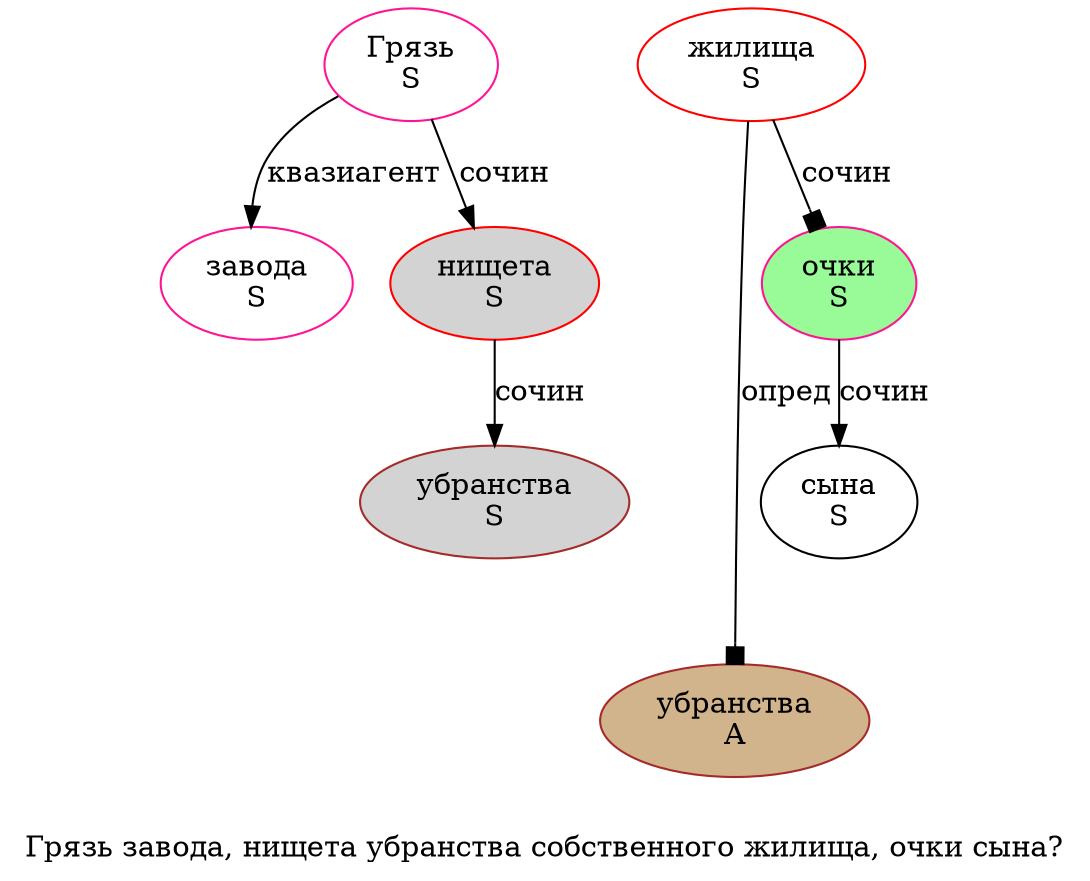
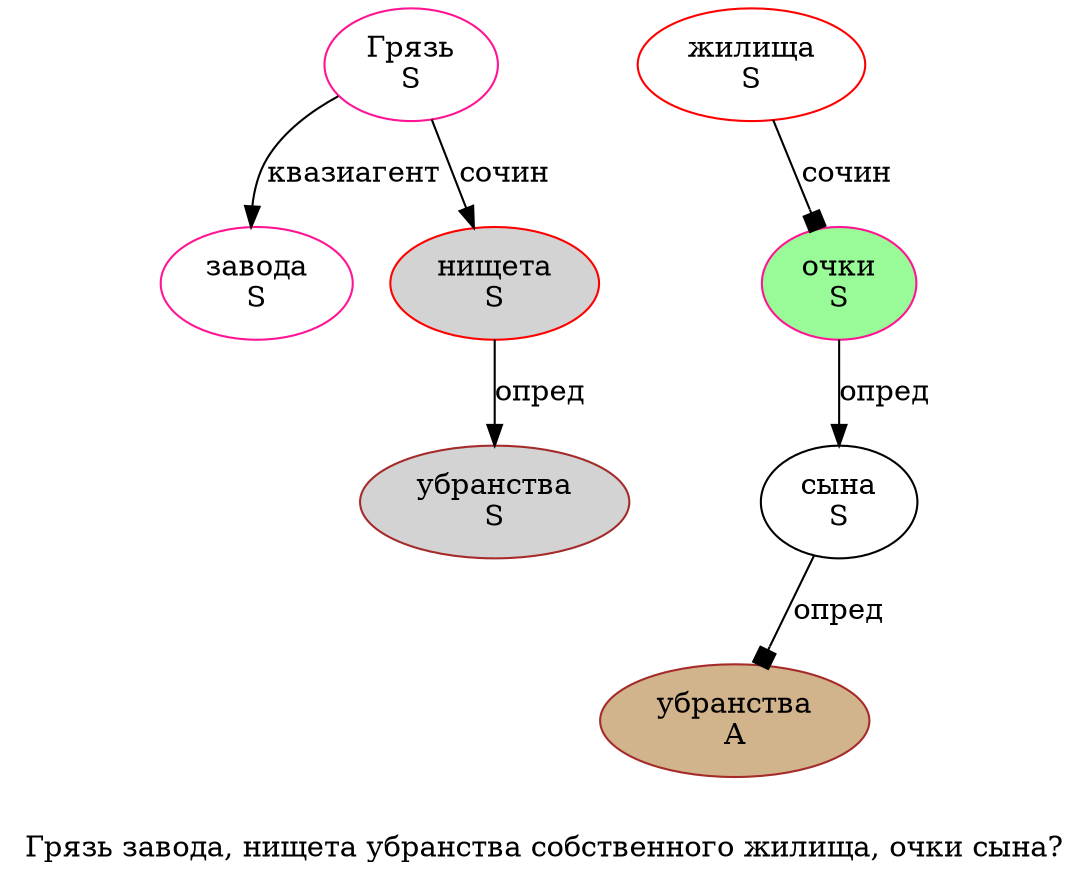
edge "жилища S" -> "убранства A": now "сына S" -> "убранства A"
edge "нищета S" -> "убранства S": label "сочин" -> "опред"
edge "очки S" -> "сына S": label "сочин" -> "опред"
